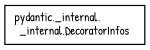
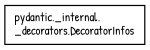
node "pydantic._internal. _internal.DecoratorInfos": label "pydantic._internal. _internal.DecoratorInfos" -> "pydantic._internal. _decorators.DecoratorInfos"
